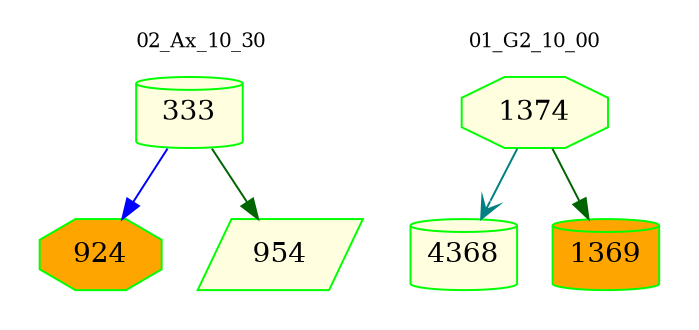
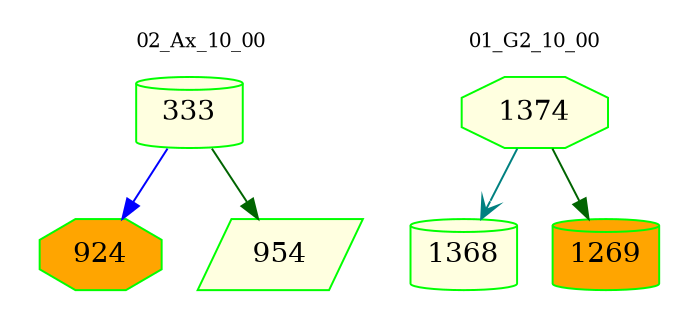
cluster "02_Ax_10_30": label "02_Ax_10_30" -> "02_Ax_10_00"
node "4368": label "4368" -> "1368"
node "1369": label "1369" -> "1269"
